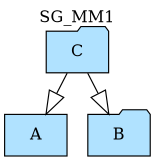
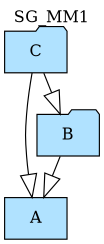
edge "B" -> "A": added
